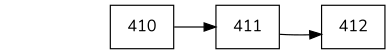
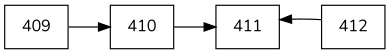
node "409": added
edge "411" -> "412": reversed
